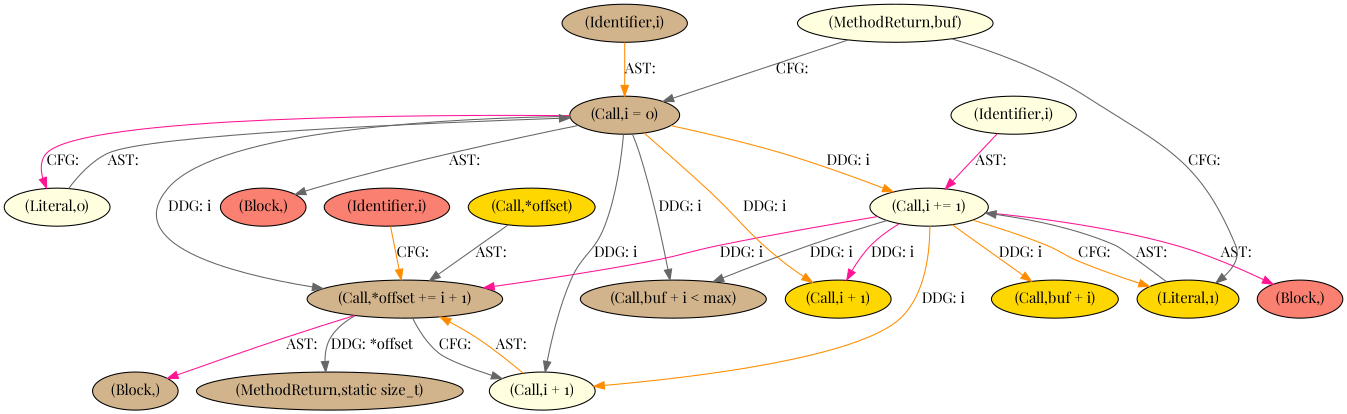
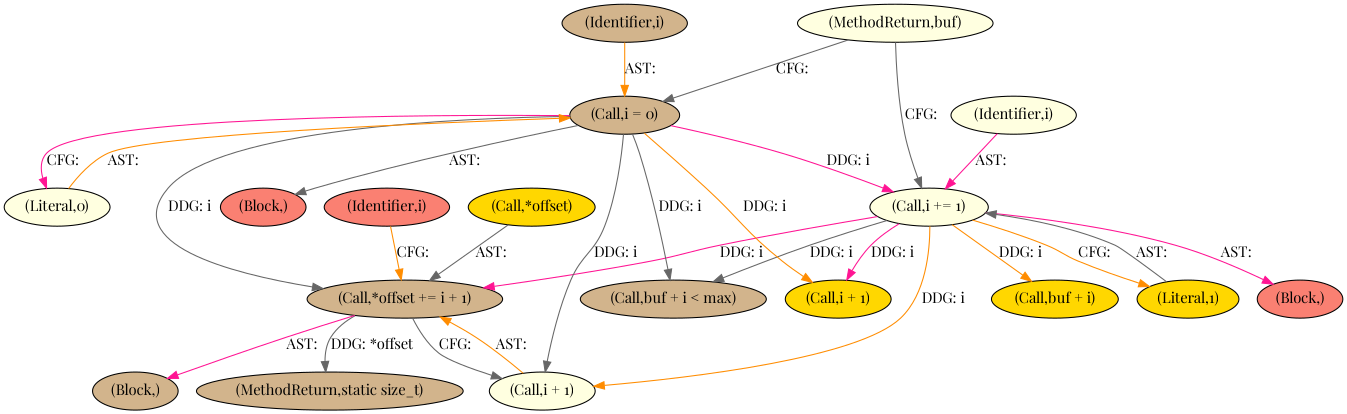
edge "(MethodReturn,buf)" -> "(Literal,1)": now "(MethodReturn,buf)" -> "(Call,i += 1)"
edge "(Literal,0)" -> "(Call,i = 0)": color gray40 -> darkorange
edge "(Call,i = 0)" -> "(Call,i += 1)": color darkorange -> deeppink
